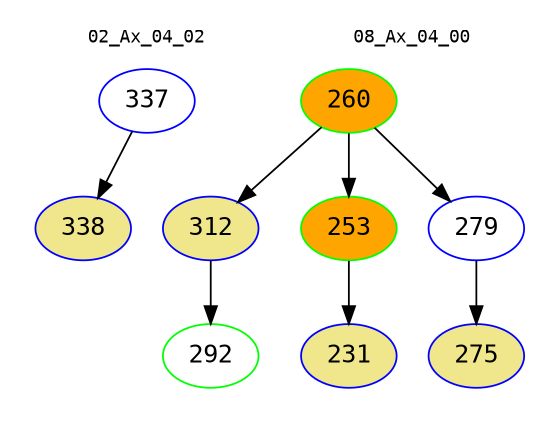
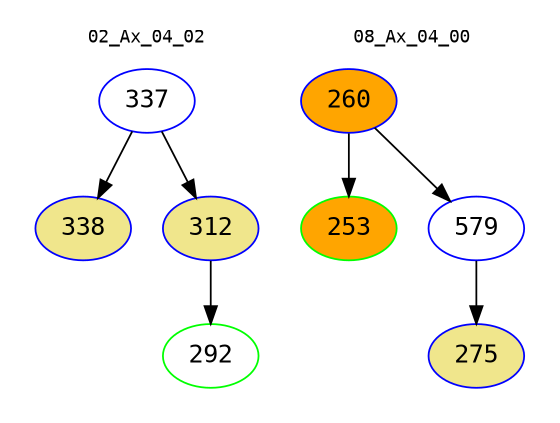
node "260": color green -> blue
edge "260" -> "312": now "337" -> "312"
node "279": label "279" -> "579"
node "231": removed
